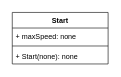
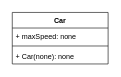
node "Start": label "Start" -> "Car"
node "+ Start(none): none": label "+ Start(none): none" -> "+ Car(none): none"
